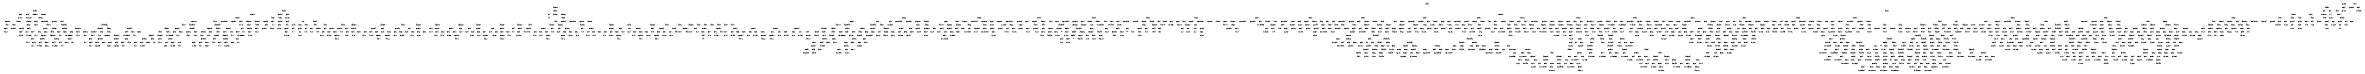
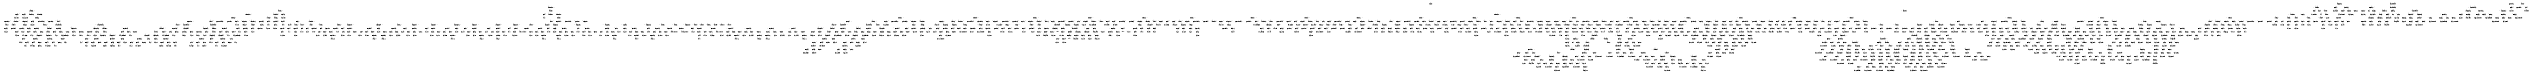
node "StatList34": removed
